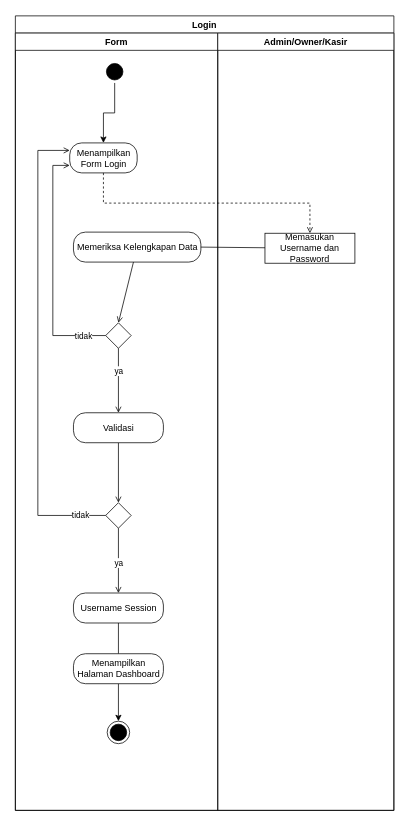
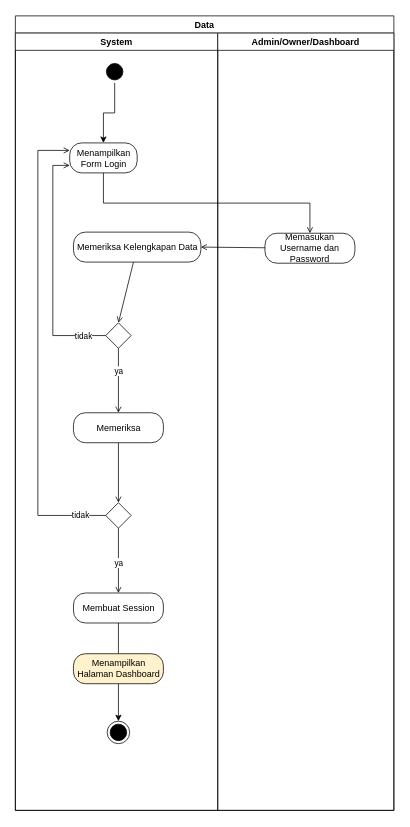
node "Login": label "Login" -> "Data"
node "Form": label "Form" -> "System"
node "Admin/Owner/Kasir": label "Admin/Owner/Kasir" -> "Admin/Owner/Dashboard"
edge "Menampilkan Form Login" -> "Memasukan Username dan Password": style dashed -> solid
edge "Memeriksa Kelengkapan Data" -- "Memasukan Username dan Password": arrowhead none -> open
node "Memasukan Username dan Password": shape rectangle -> rounded rectangle
node "Validasi": label "Validasi" -> "Memeriksa"
node "Username Session": label "Username Session" -> "Membuat Session"
node "Menampilkan Halaman Dashboard": fillcolor #ffffff -> #fff2cc
